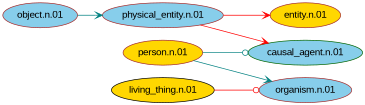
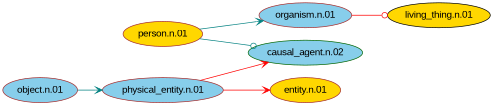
node "causal_agent.n.01": label "causal_agent.n.01" -> "causal_agent.n.02"
edge "living_thing.n.01" -> "organism.n.01": reversed
